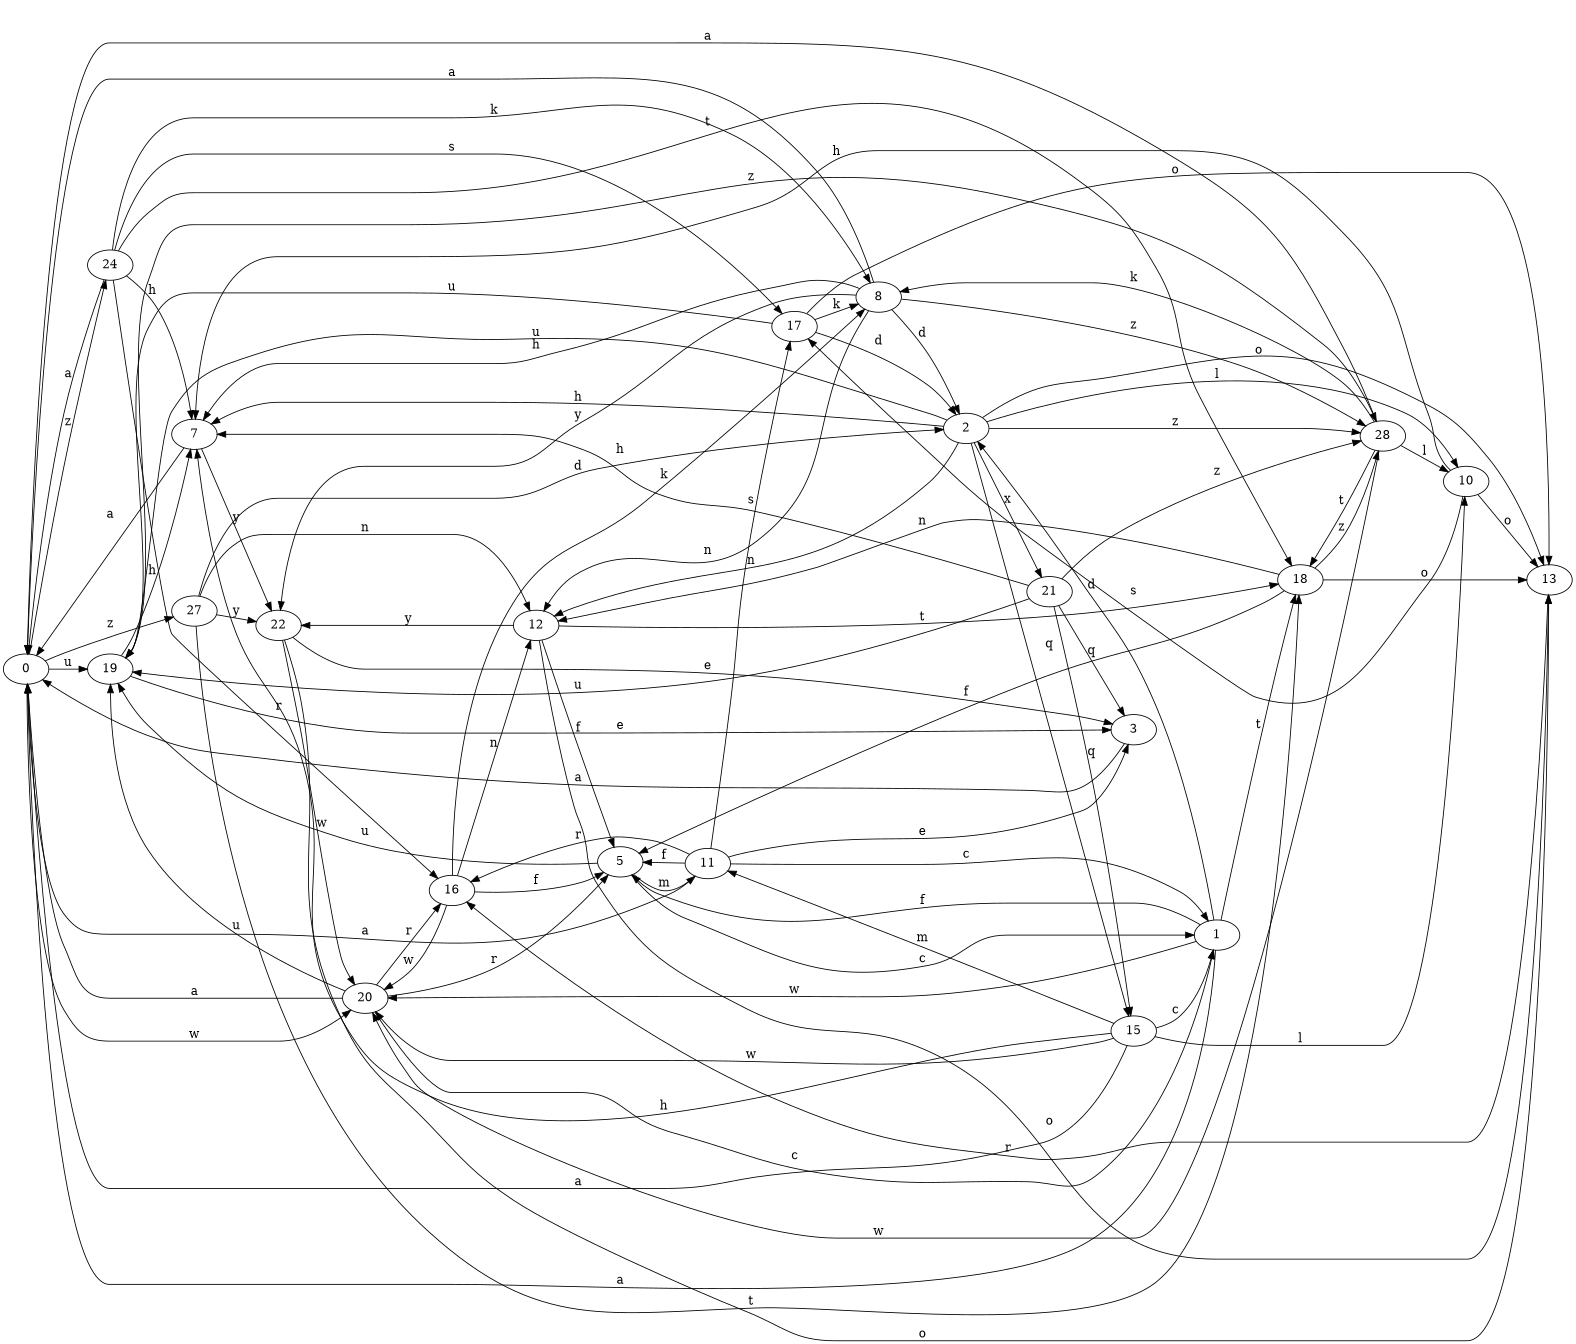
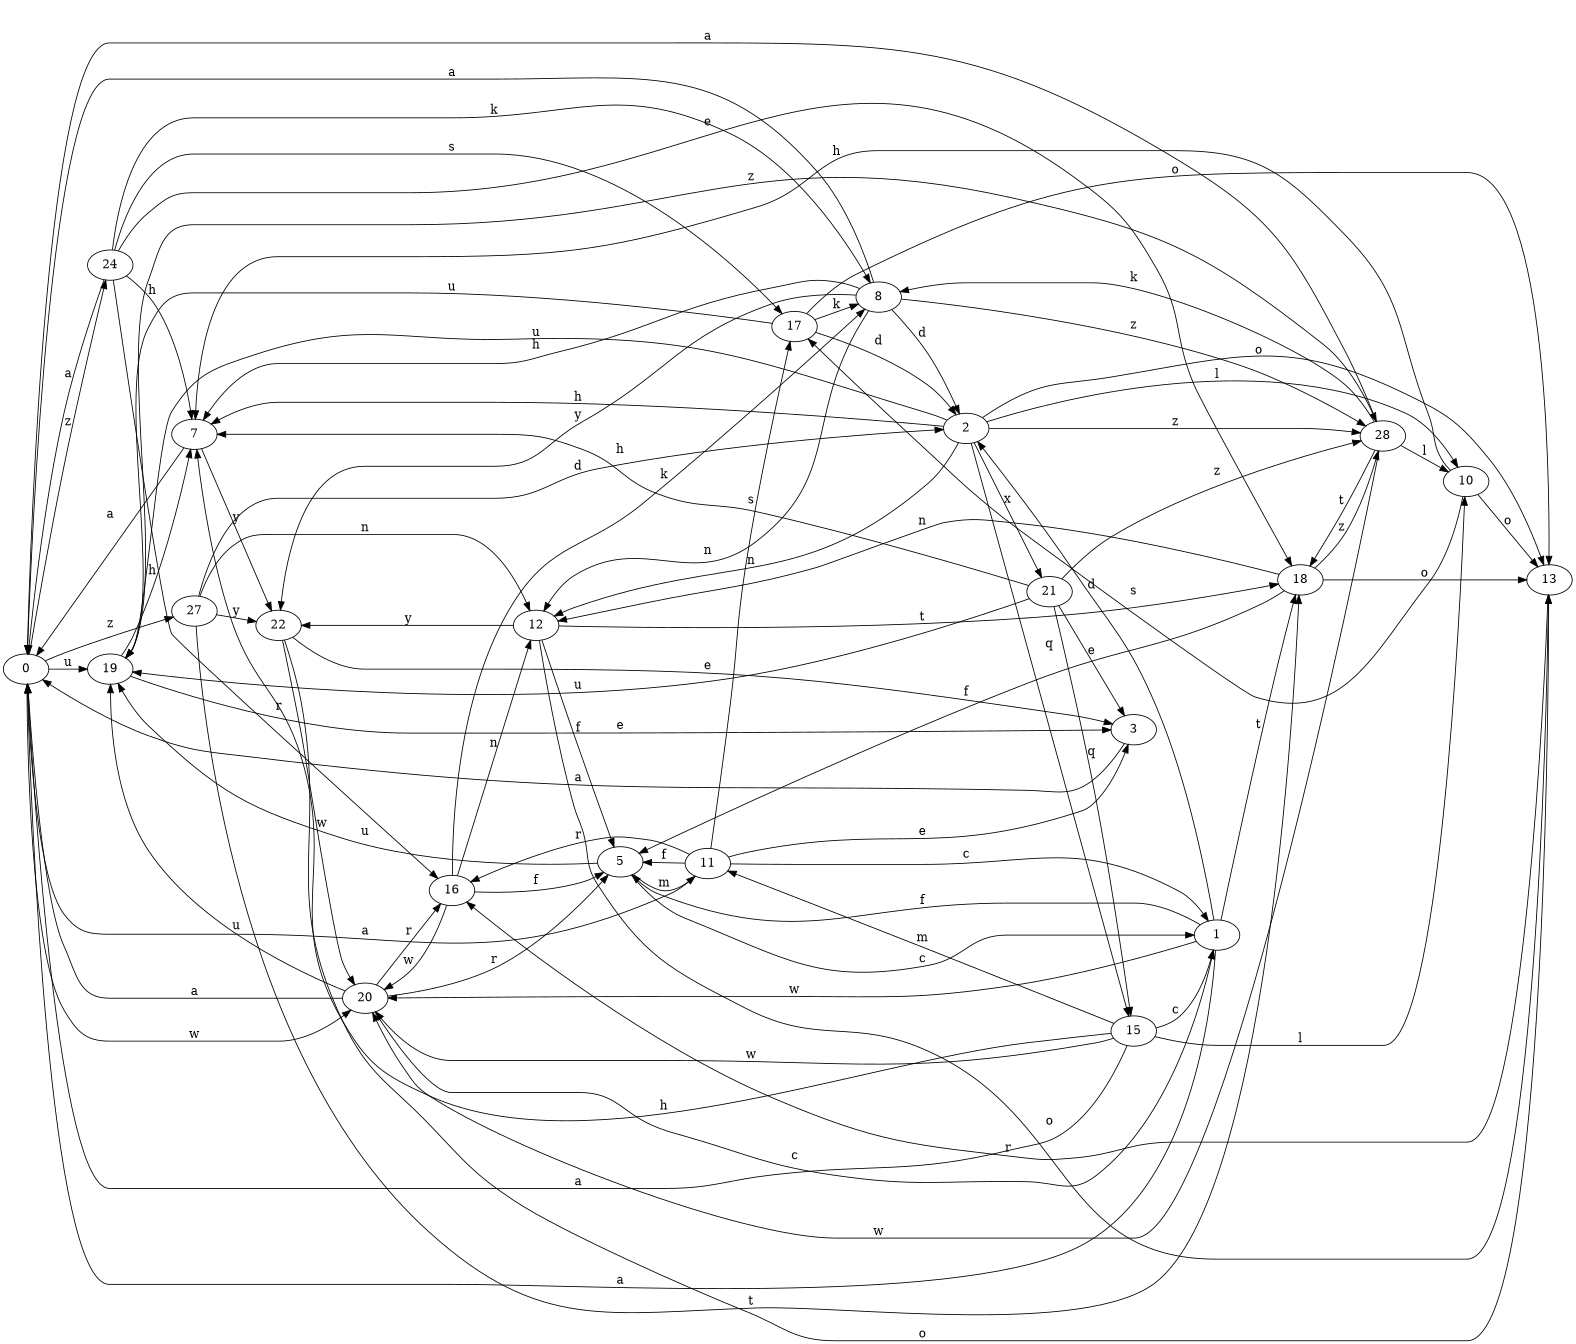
edge "24" -> "18": label "t" -> "e"
edge "21" -> "3": label "q" -> "e"
